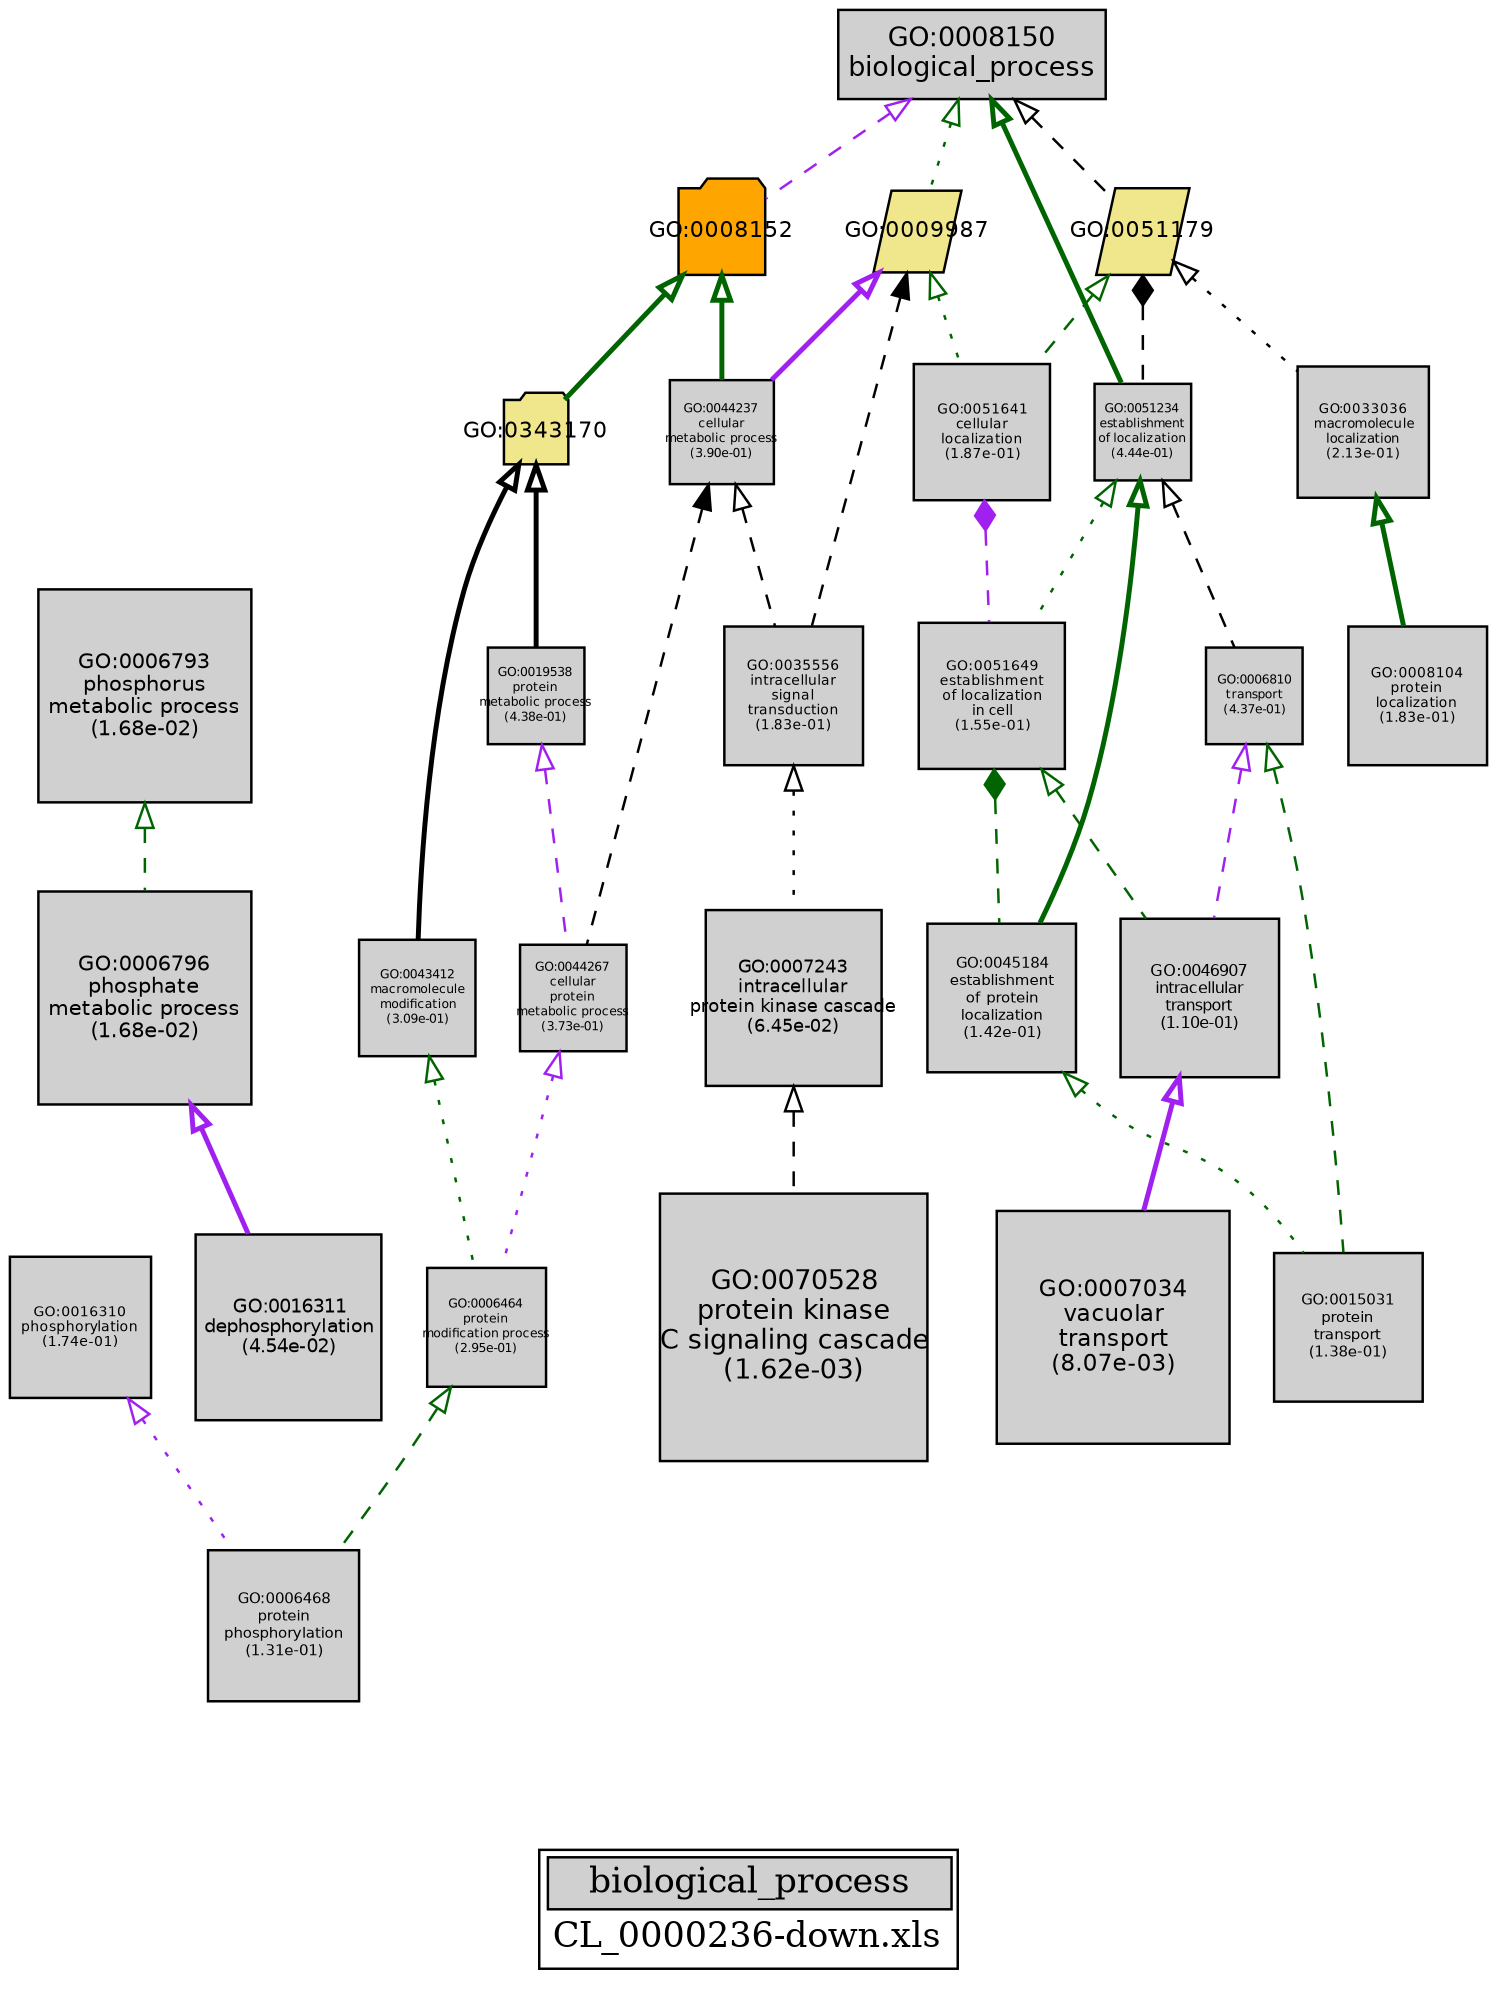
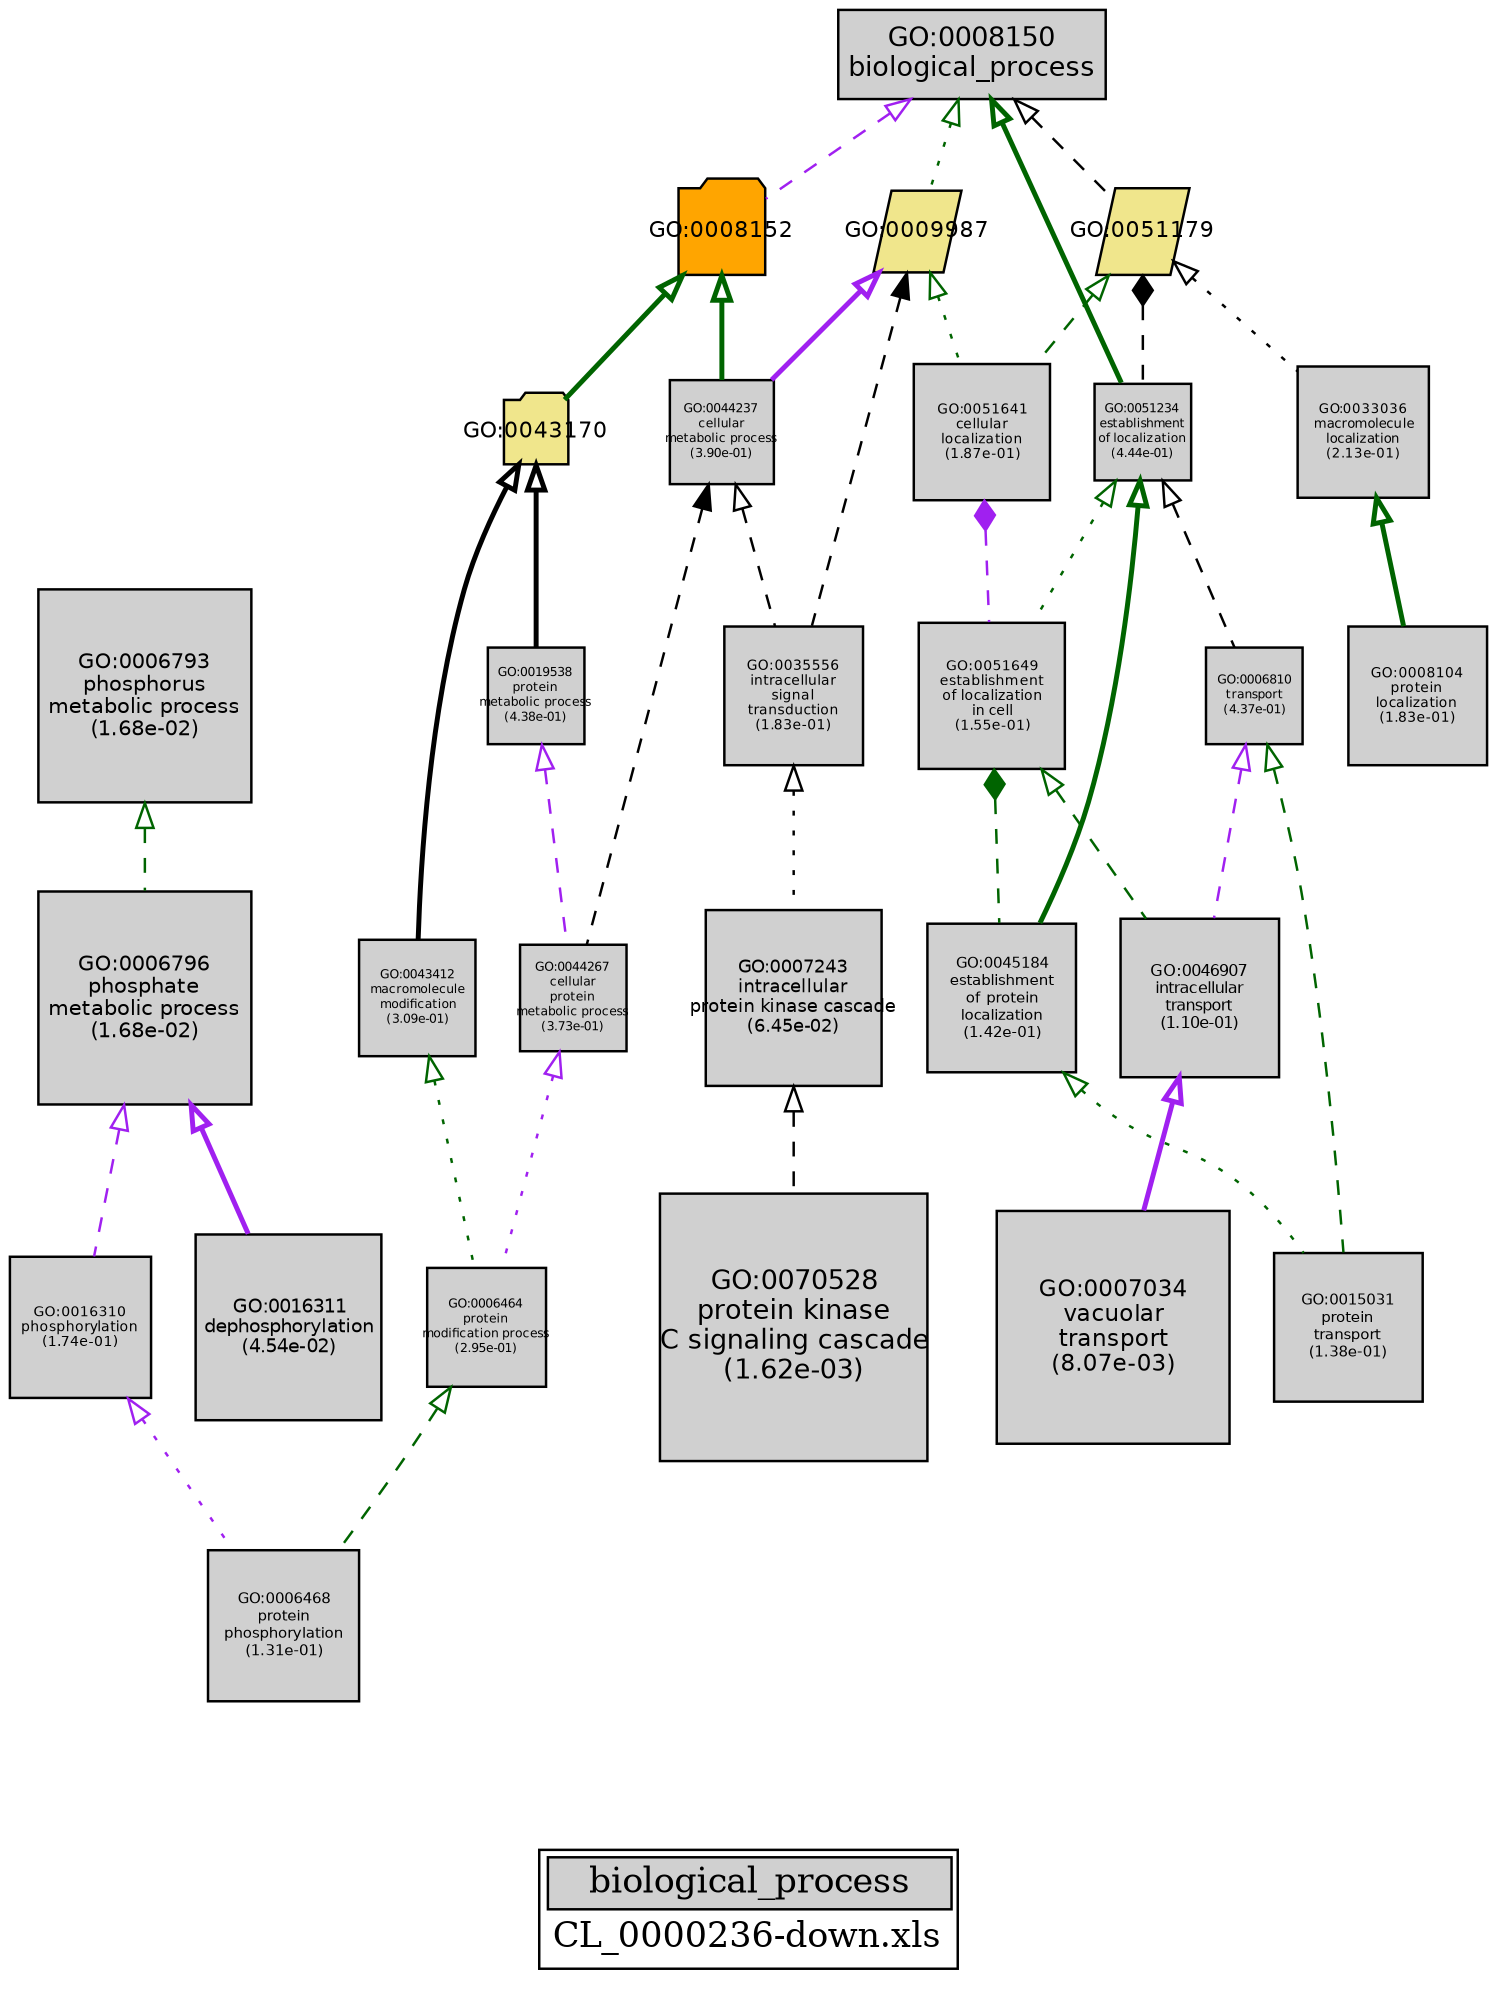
node "GO:0343170": label "GO:0343170" -> "GO:0043170"
edge "GO:0016310" -> "GO:0006796": added
